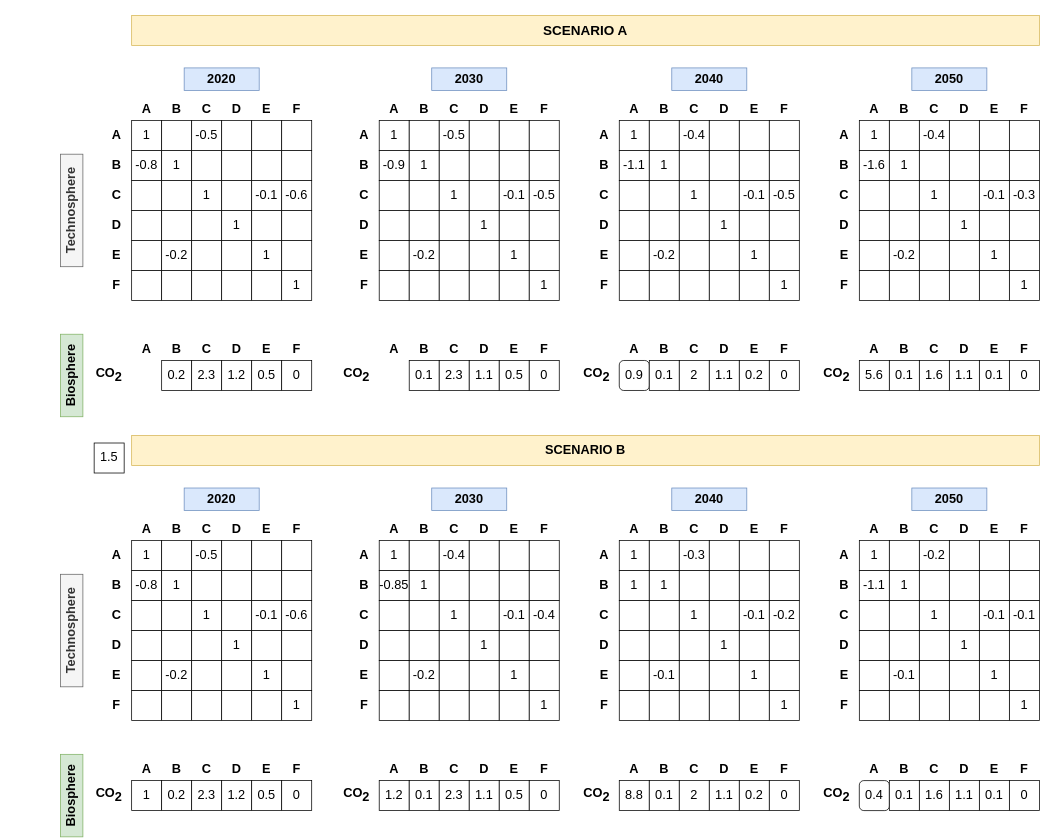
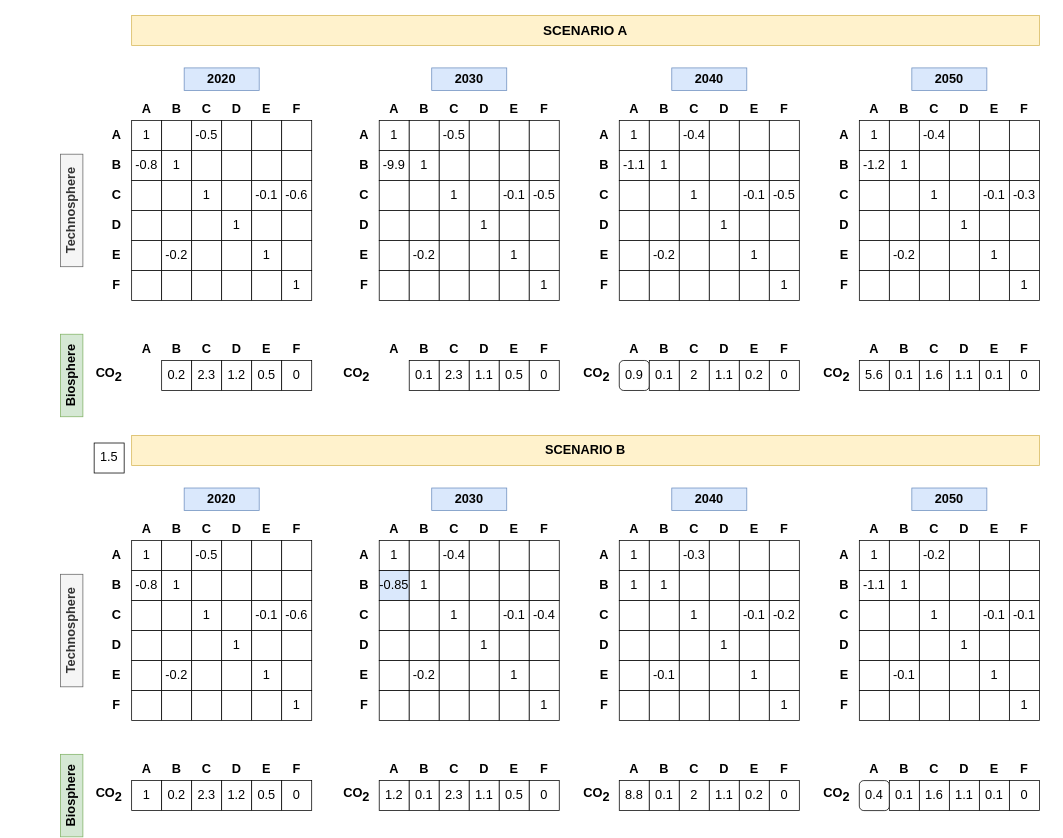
node "-0.9": label "-0.9" -> "-9.9"
node "-1.6": label "-1.6" -> "-1.2"
node "-0.85": fillcolor #ffffff -> #dae8fc
